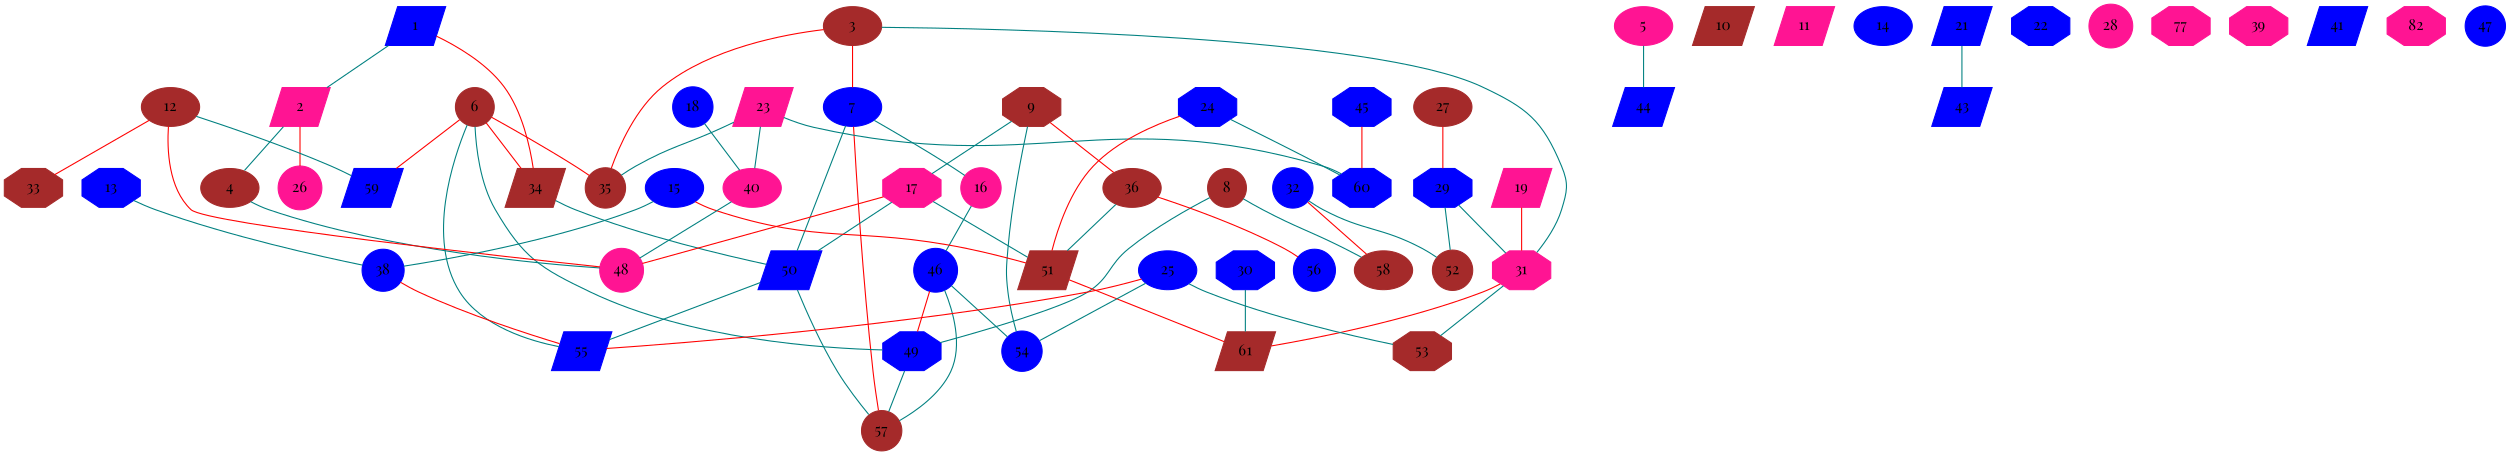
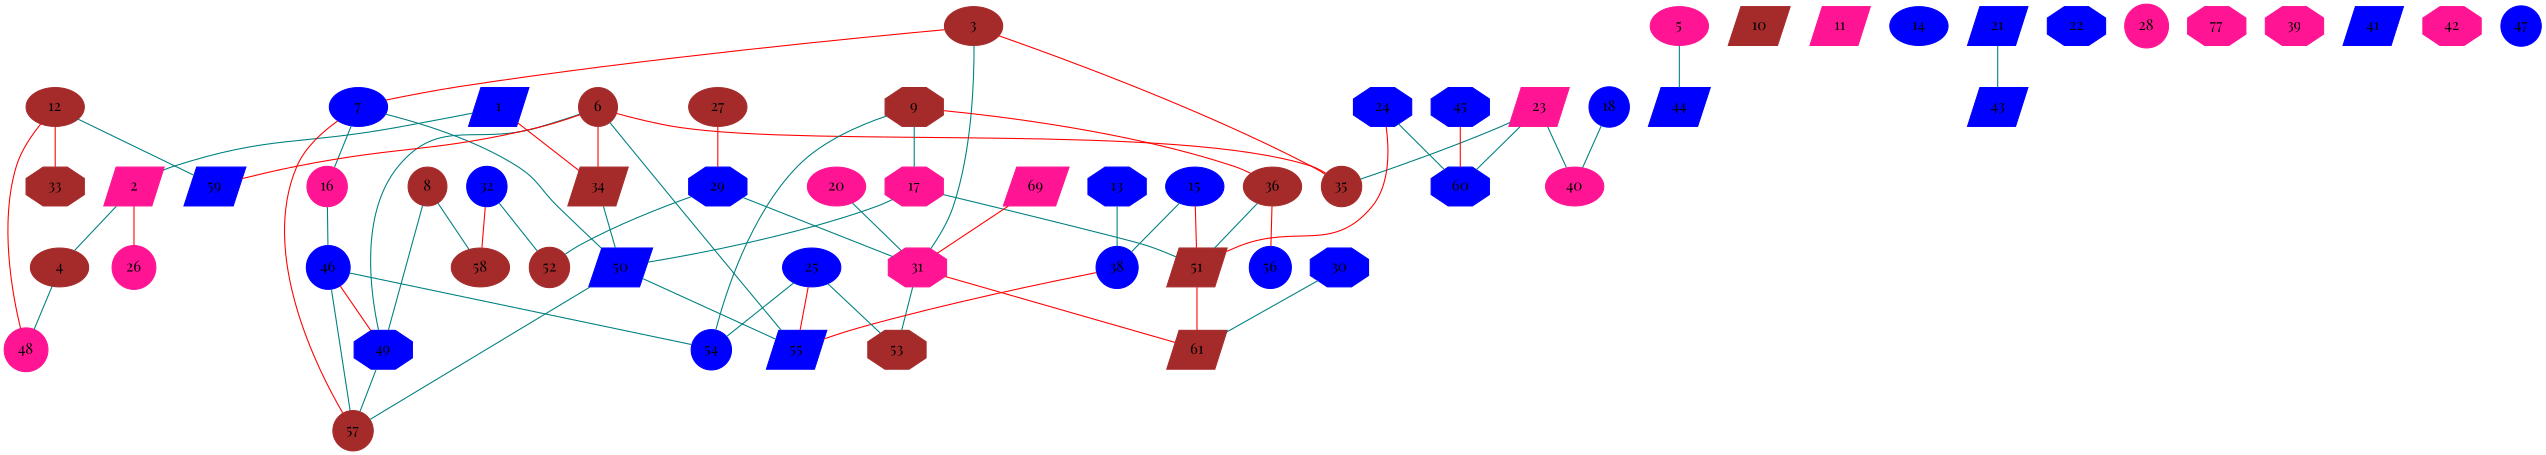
node "82": label "82" -> "42"
node "20": added
node "19": label "19" -> "69"
edge "40" -- "48": removed
edge "17" -- "48": removed
